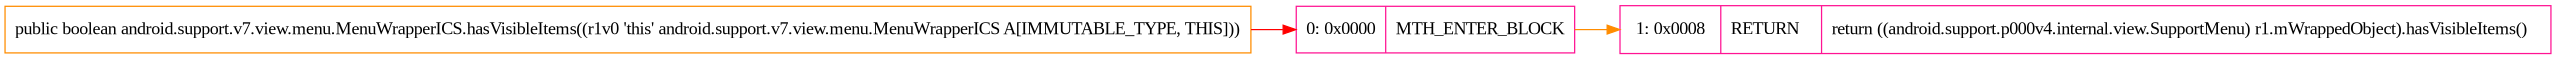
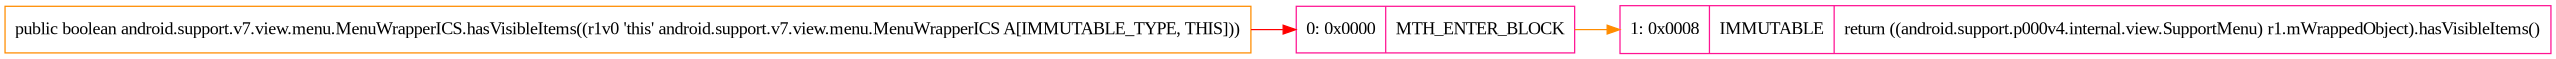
node "1: 0x0008": text "RETURN" -> "IMMUTABLE"
